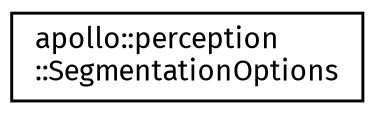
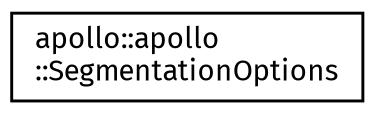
node "apollo::perception ::SegmentationOptions": label "apollo::perception ::SegmentationOptions" -> "apollo::apollo ::SegmentationOptions"
